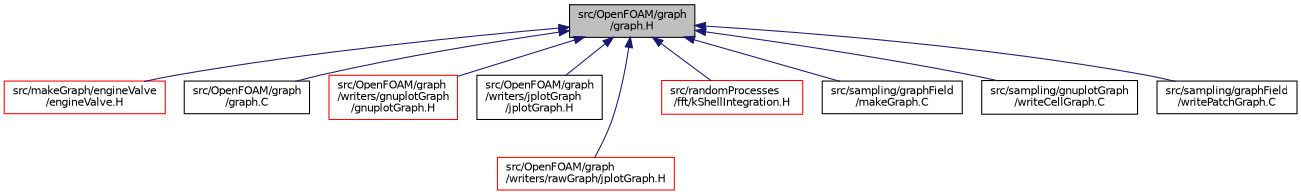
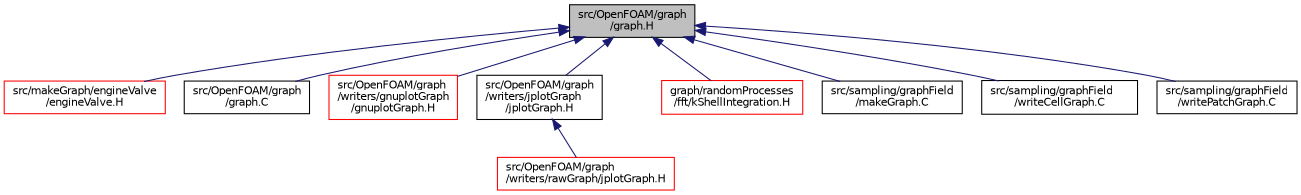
node "src/randomProcesses /fft/kShellIntegration.H": label "src/randomProcesses /fft/kShellIntegration.H" -> "graph/randomProcesses /fft/kShellIntegration.H"
node "src/sampling/gnuplotGraph /writeCellGraph.C": label "src/sampling/gnuplotGraph /writeCellGraph.C" -> "src/sampling/graphField /writeCellGraph.C"
edge "src/OpenFOAM/graph /writers/rawGraph/jplotGraph.H" -> "src/OpenFOAM/graph /graph.H": now "src/OpenFOAM/graph /writers/rawGraph/jplotGraph.H" -> "src/OpenFOAM/graph /writers/jplotGraph /jplotGraph.H"
